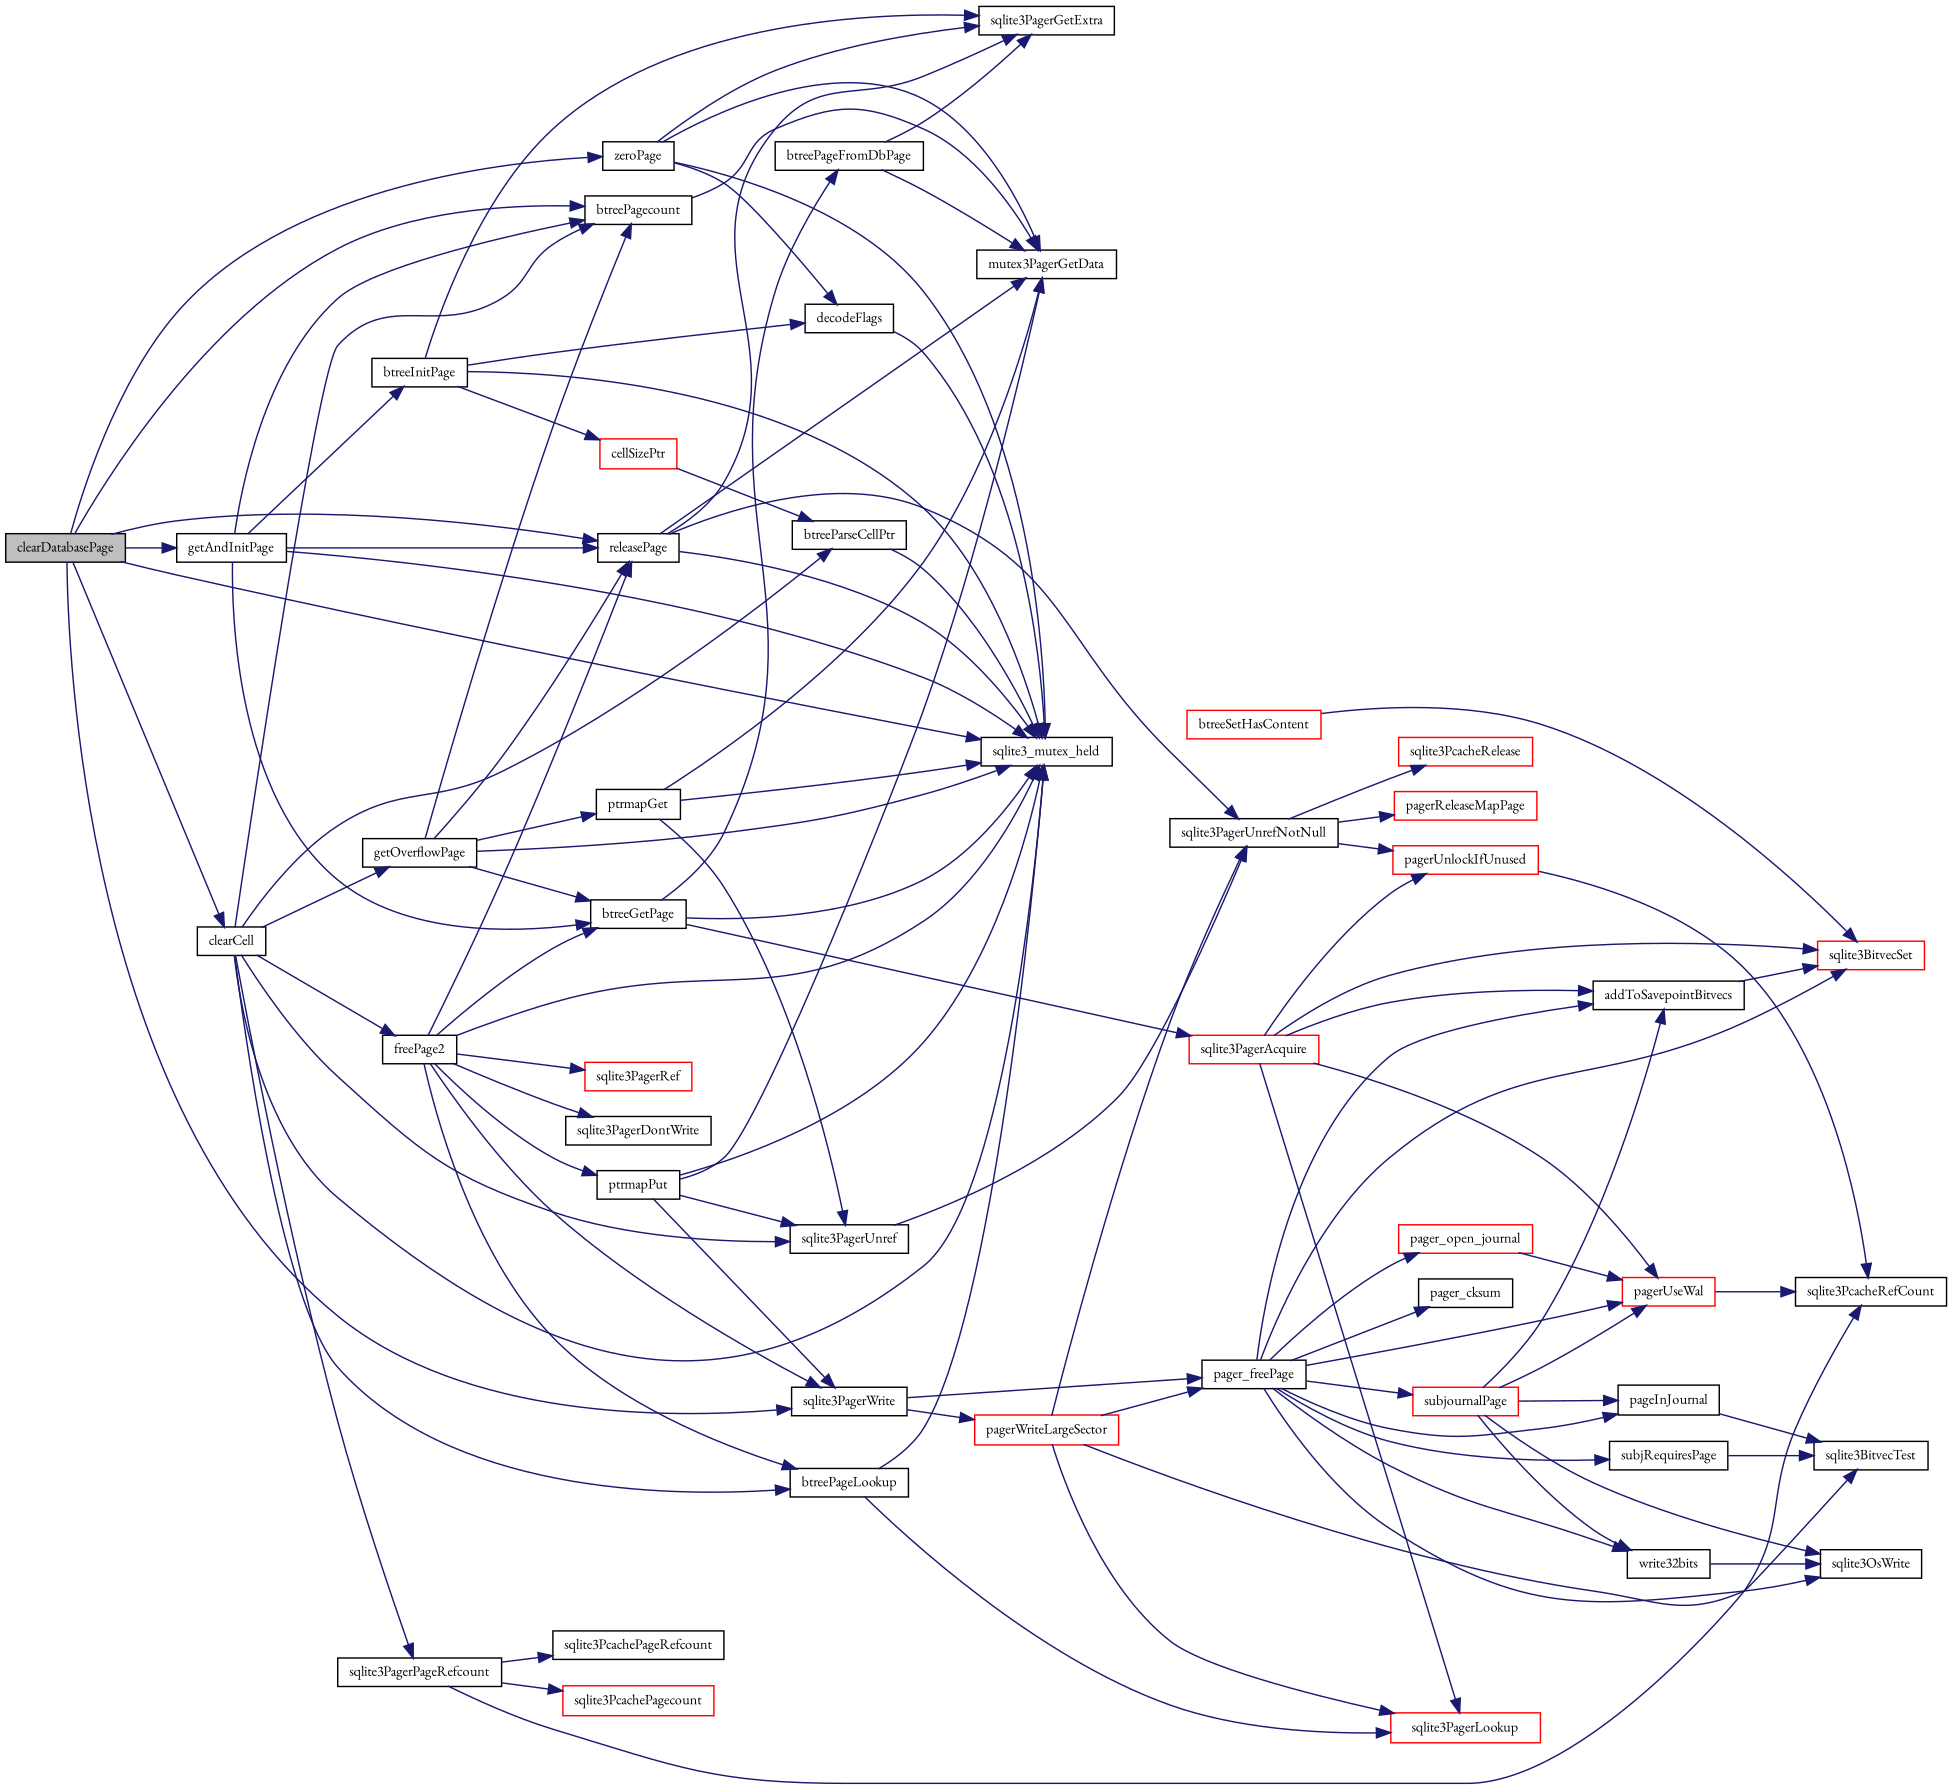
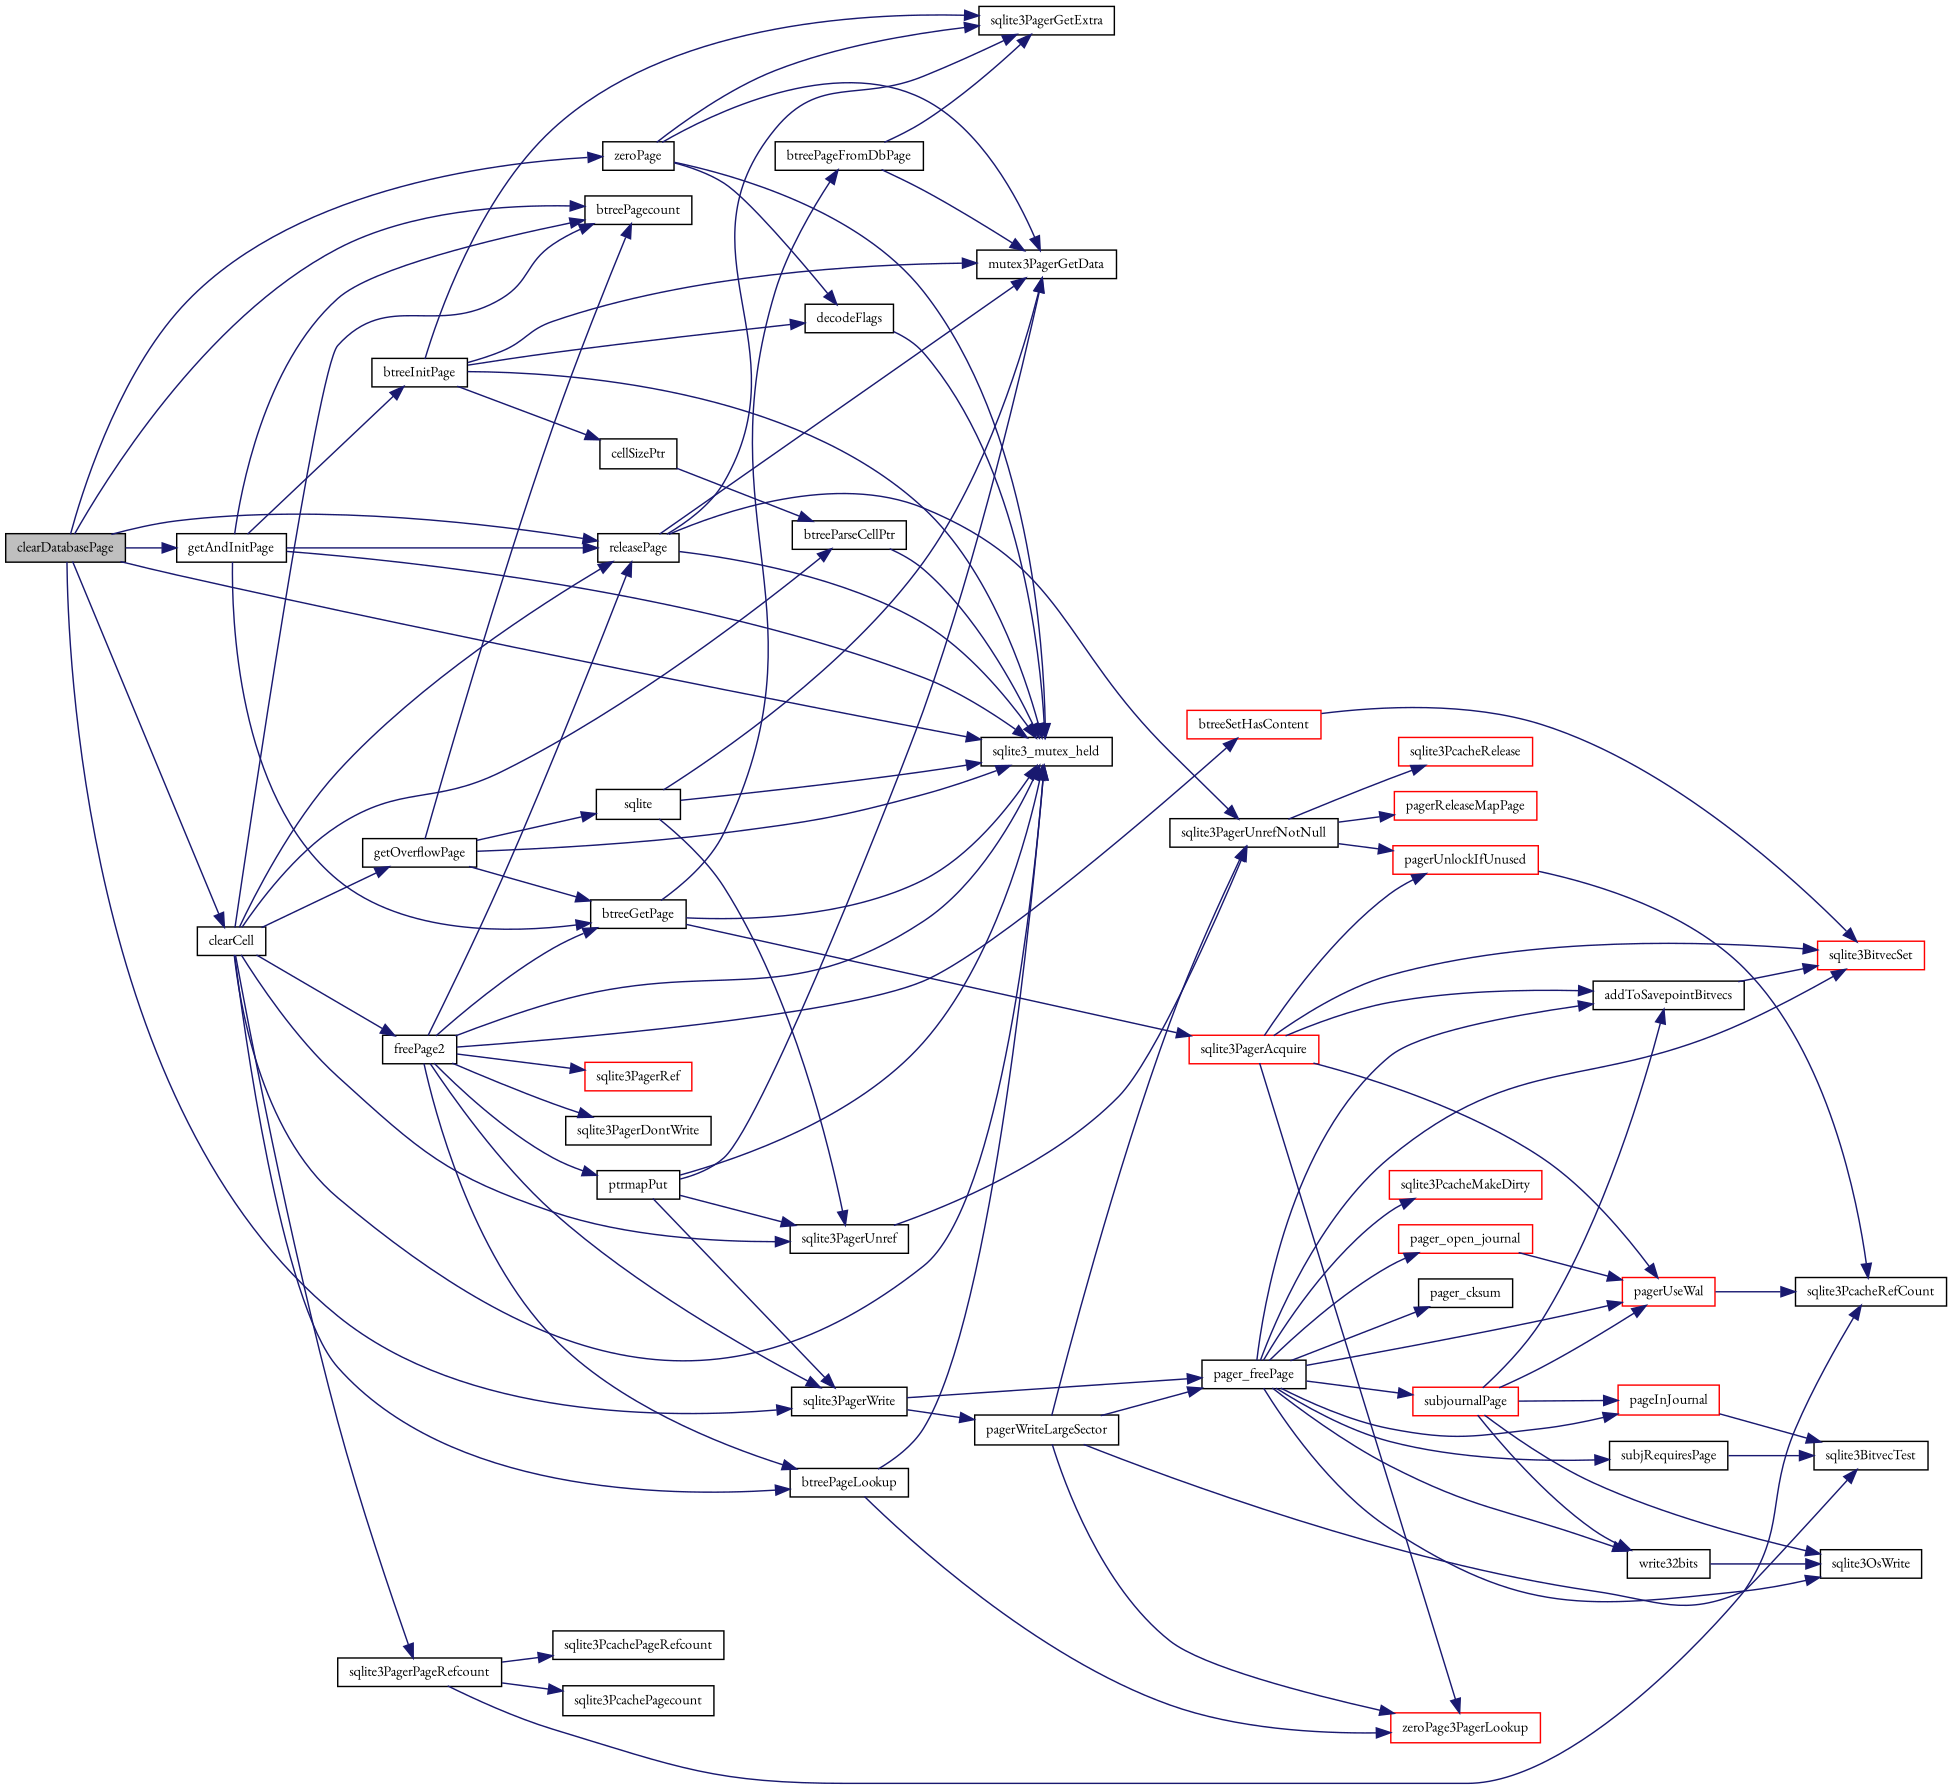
edge "btreePagecount" -> "mutex3PagerGetData": now "btreeInitPage" -> "mutex3PagerGetData"
node "cellSizePtr": color red -> black
edge "getOverflowPage" -> "releasePage": now "clearCell" -> "releasePage"
node "ptrmapGet": label "ptrmapGet" -> "sqlite"
edge "freePage2" -> "btreeSetHasContent": added
node "sqlite3PcacheMakeDirty": added
node "pageInJournal": color black -> red
node "pagerWriteLargeSector": color red -> black
node "sqlite3PcachePagecount": color red -> black
node "sqlite3PagerLookup": label "sqlite3PagerLookup" -> "zeroPage3PagerLookup"
